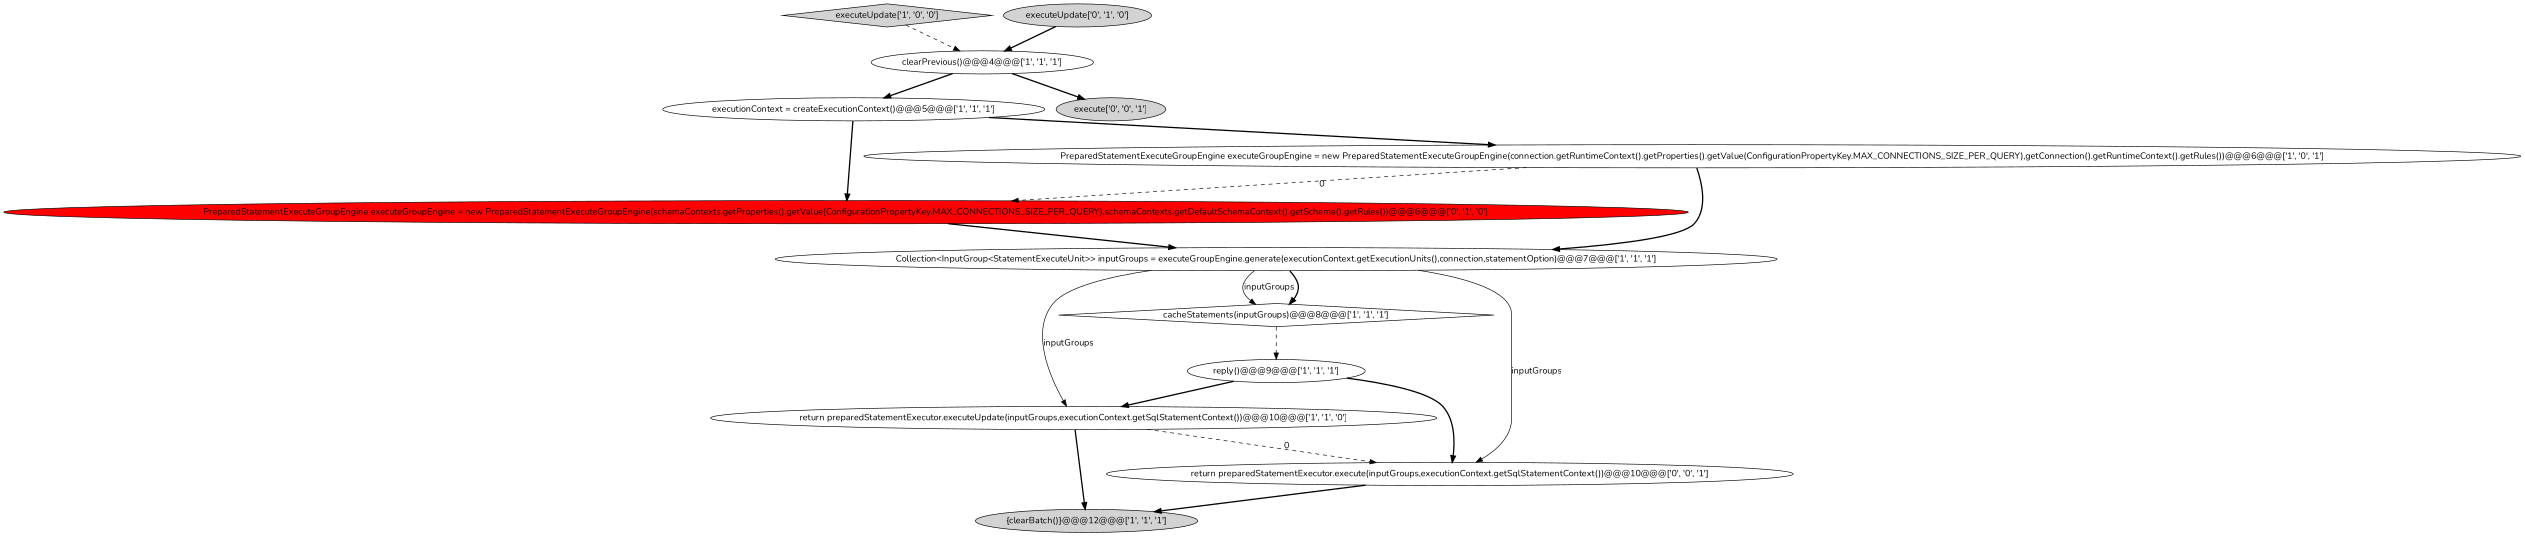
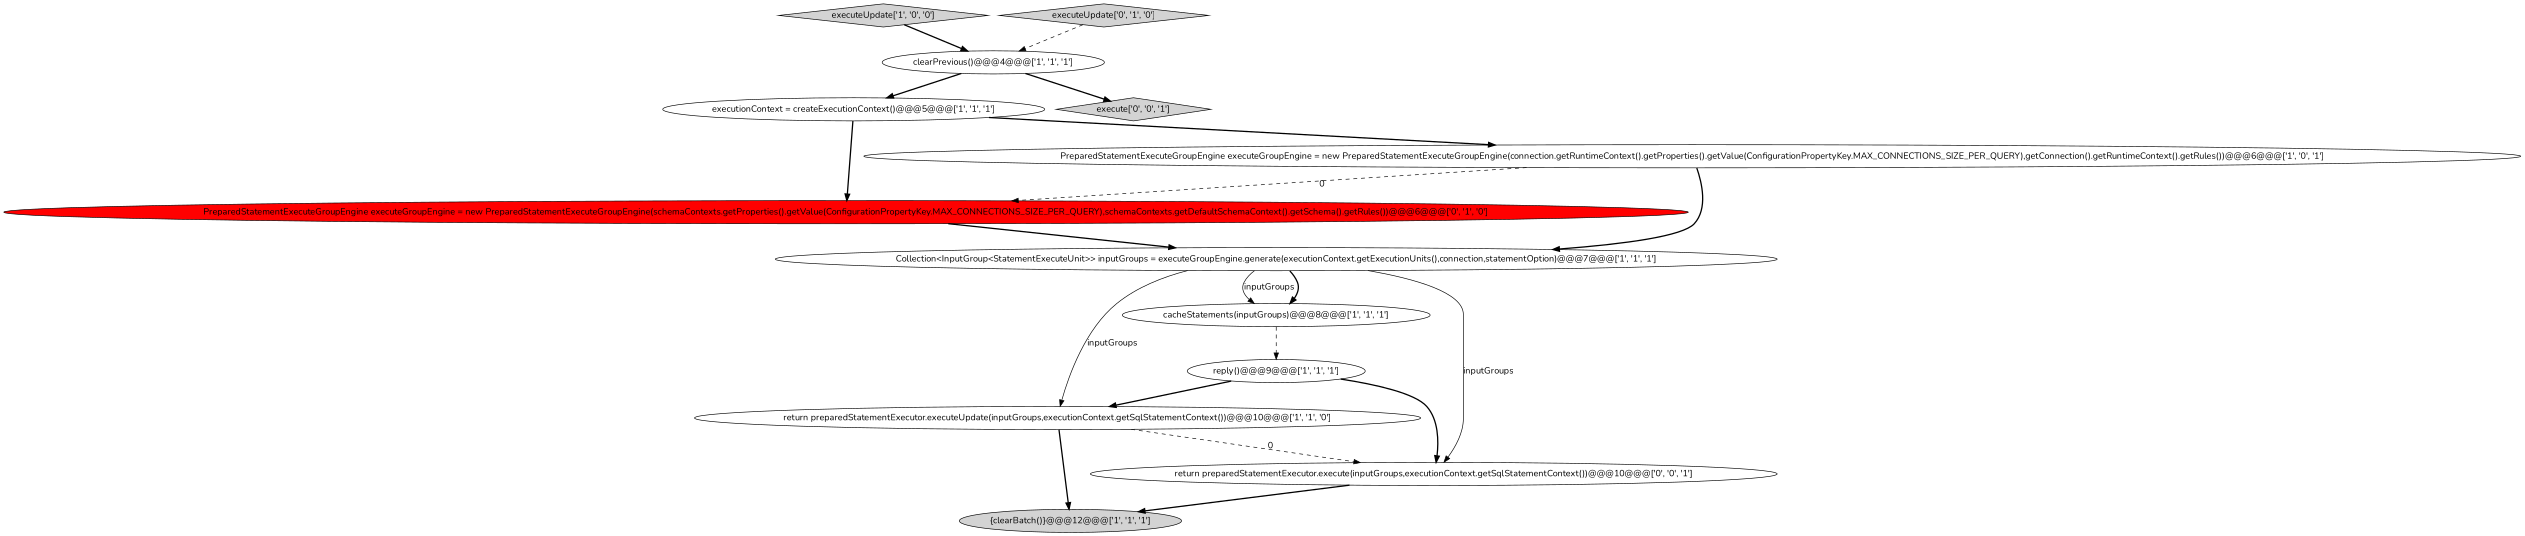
node "executeUpdate['0', '1', '0']": shape ellipse -> diamond
edge "executeUpdate['1', '0', '0']" -> "clearPrevious()@@@4@@@['1', '1', '1']": style dashed -> bold
edge "executeUpdate['0', '1', '0']" -> "clearPrevious()@@@4@@@['1', '1', '1']": style bold -> dashed
node "execute['0', '0', '1']": shape ellipse -> diamond
node "cacheStatements(inputGroups)@@@8@@@['1', '1', '1']": shape diamond -> ellipse
